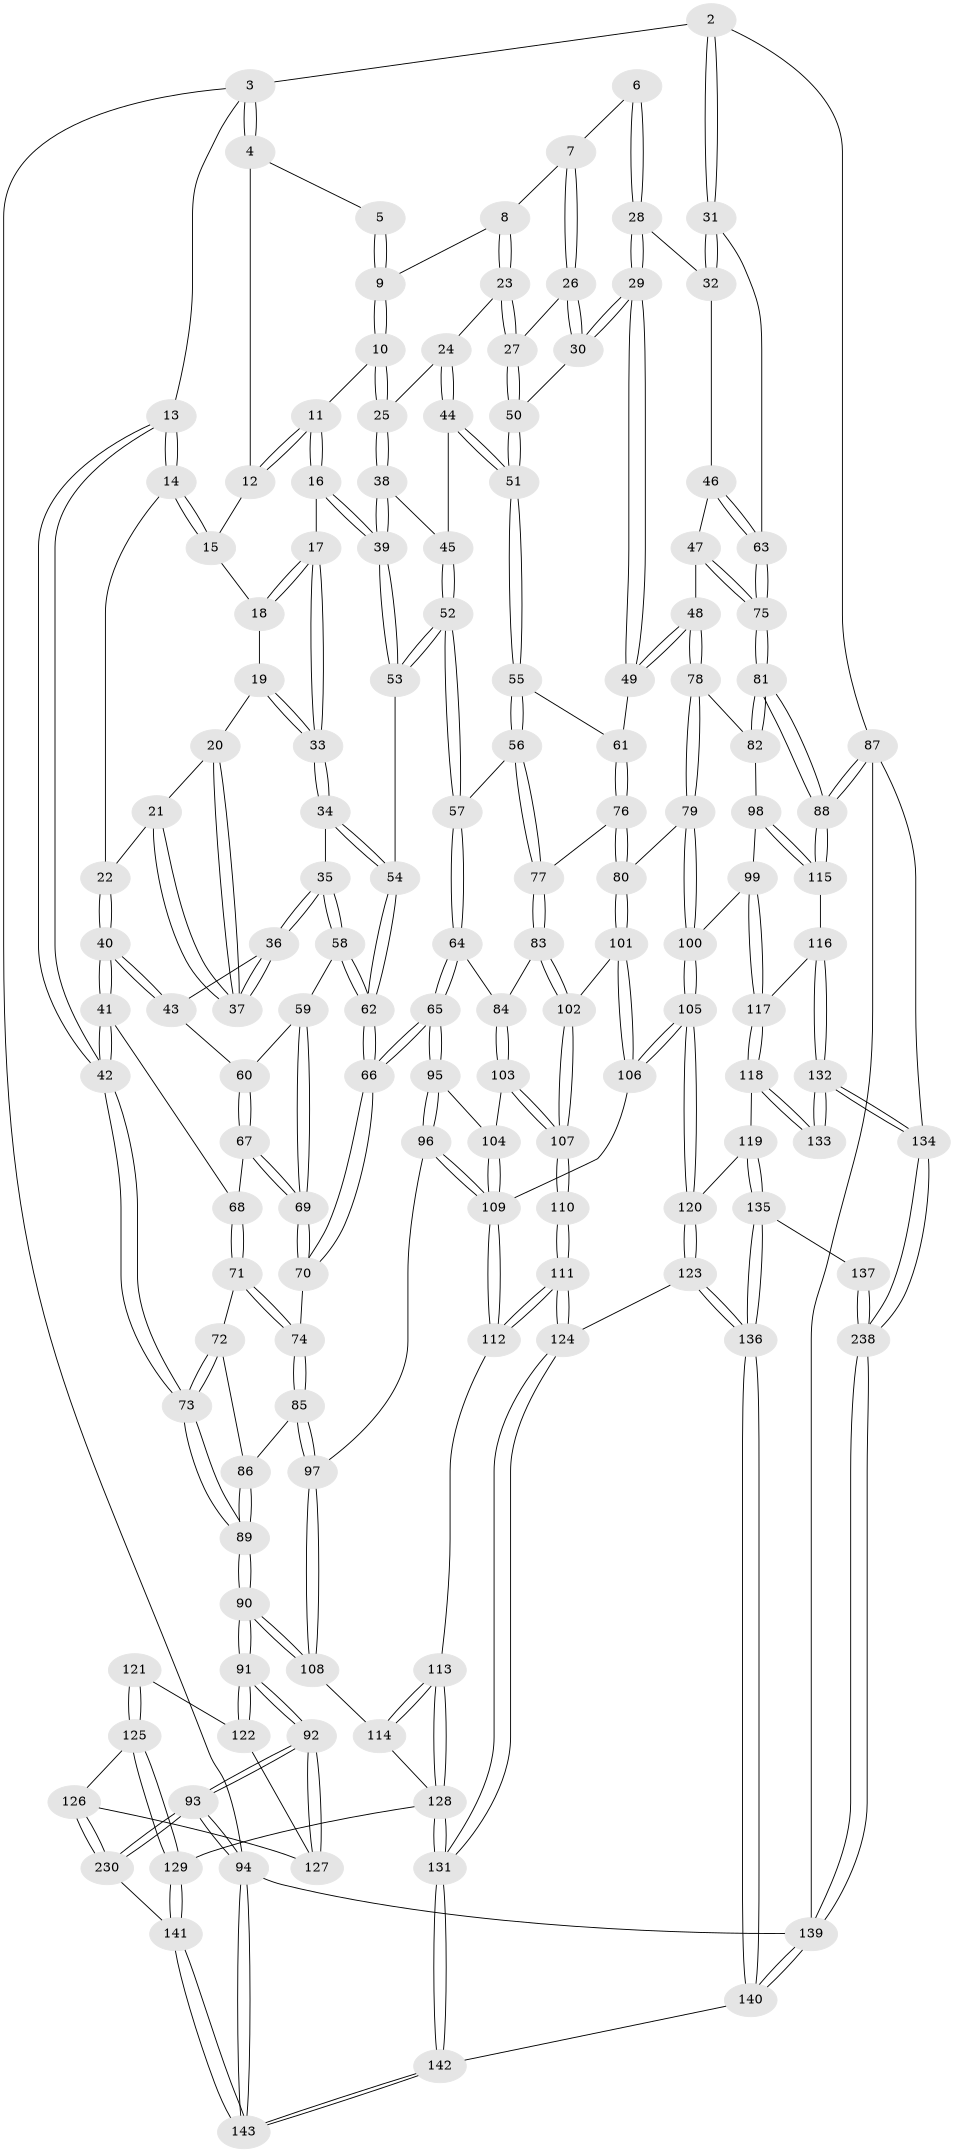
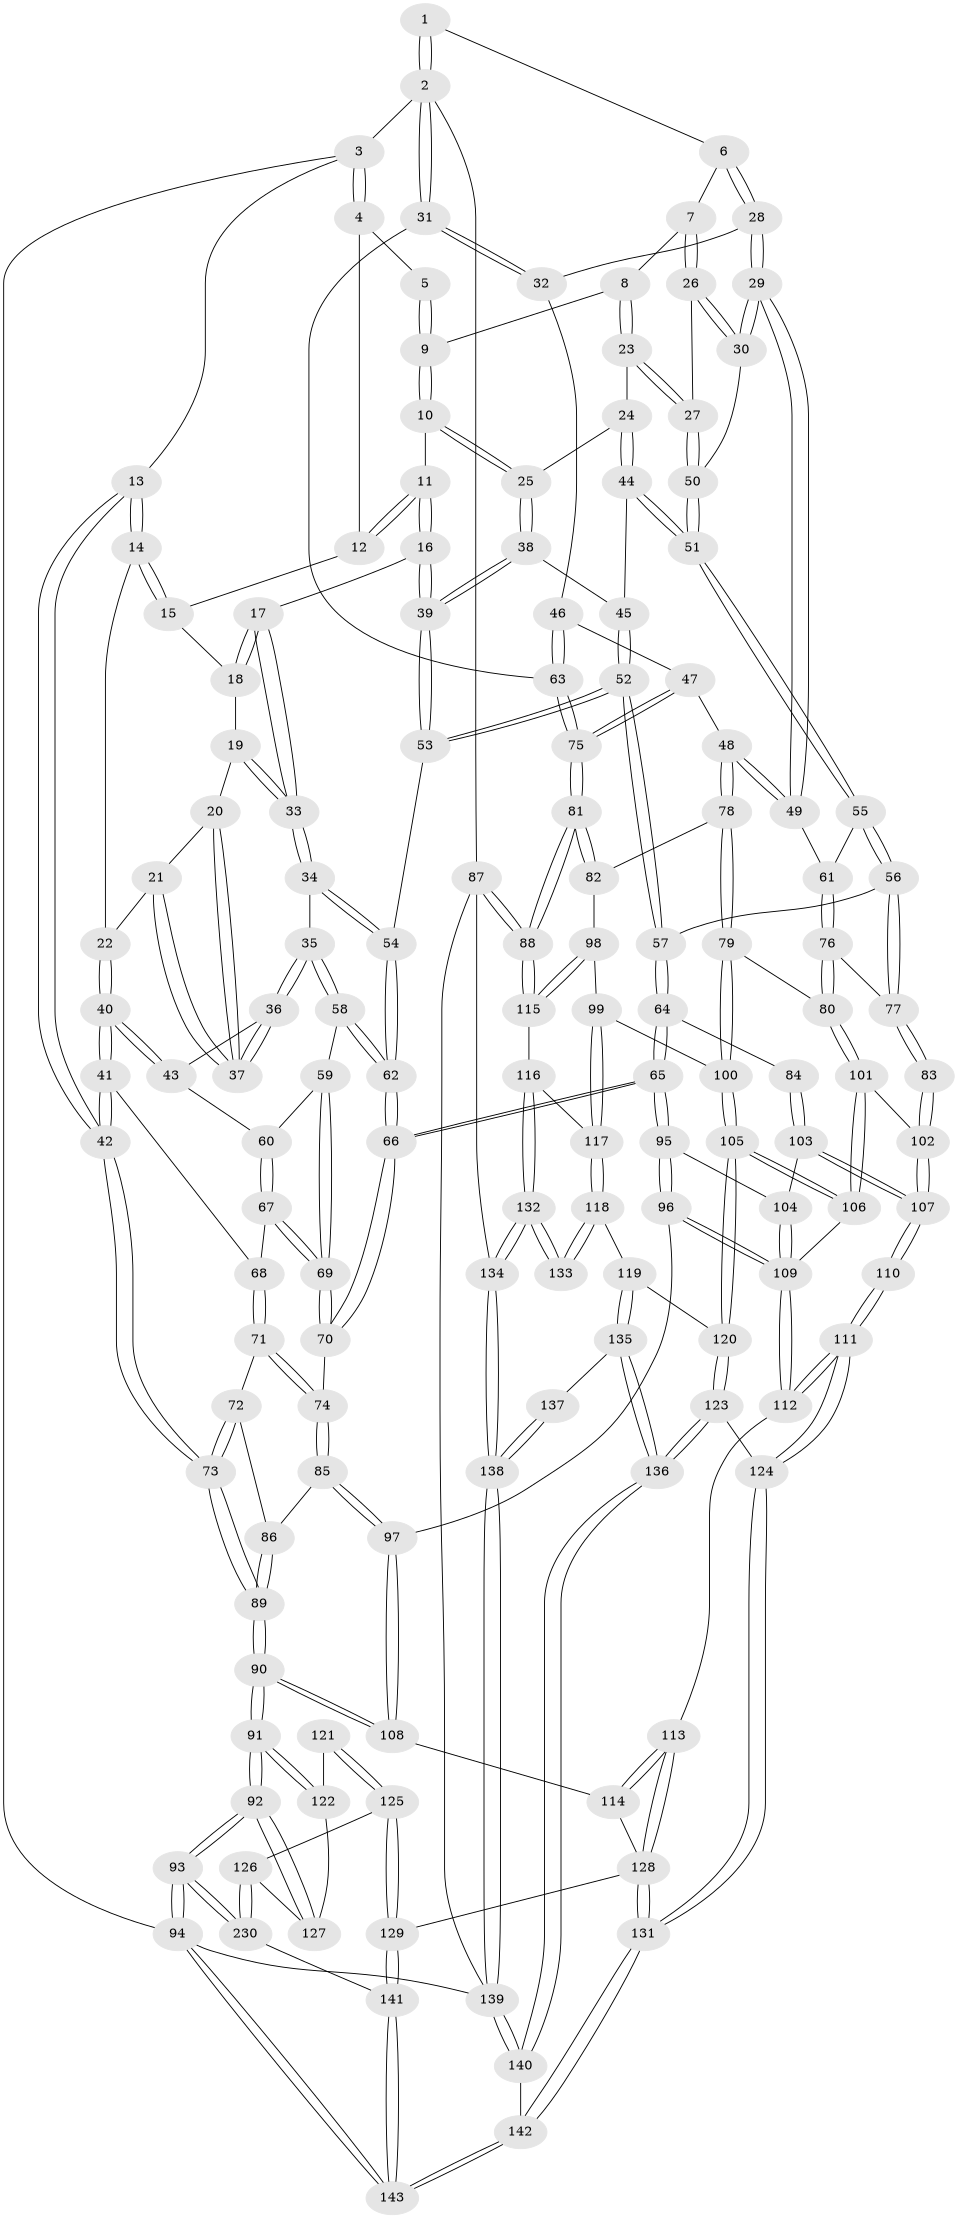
node "1": added
edge "83" -- "84": removed
node "238": label "238" -> "138"
